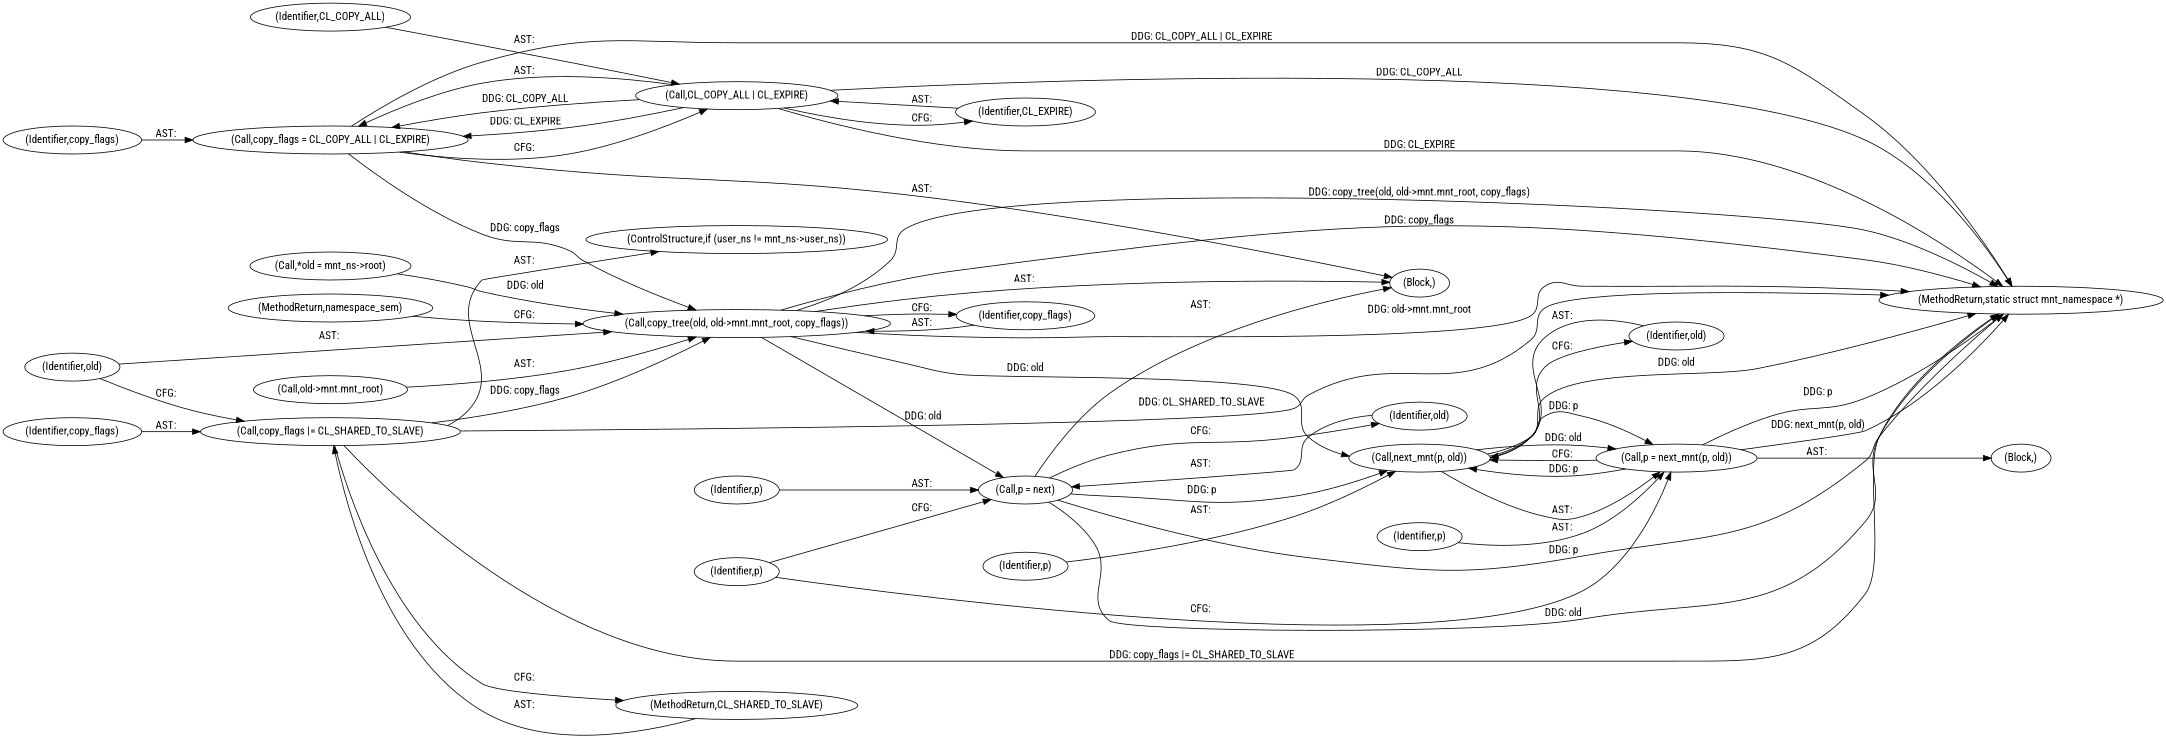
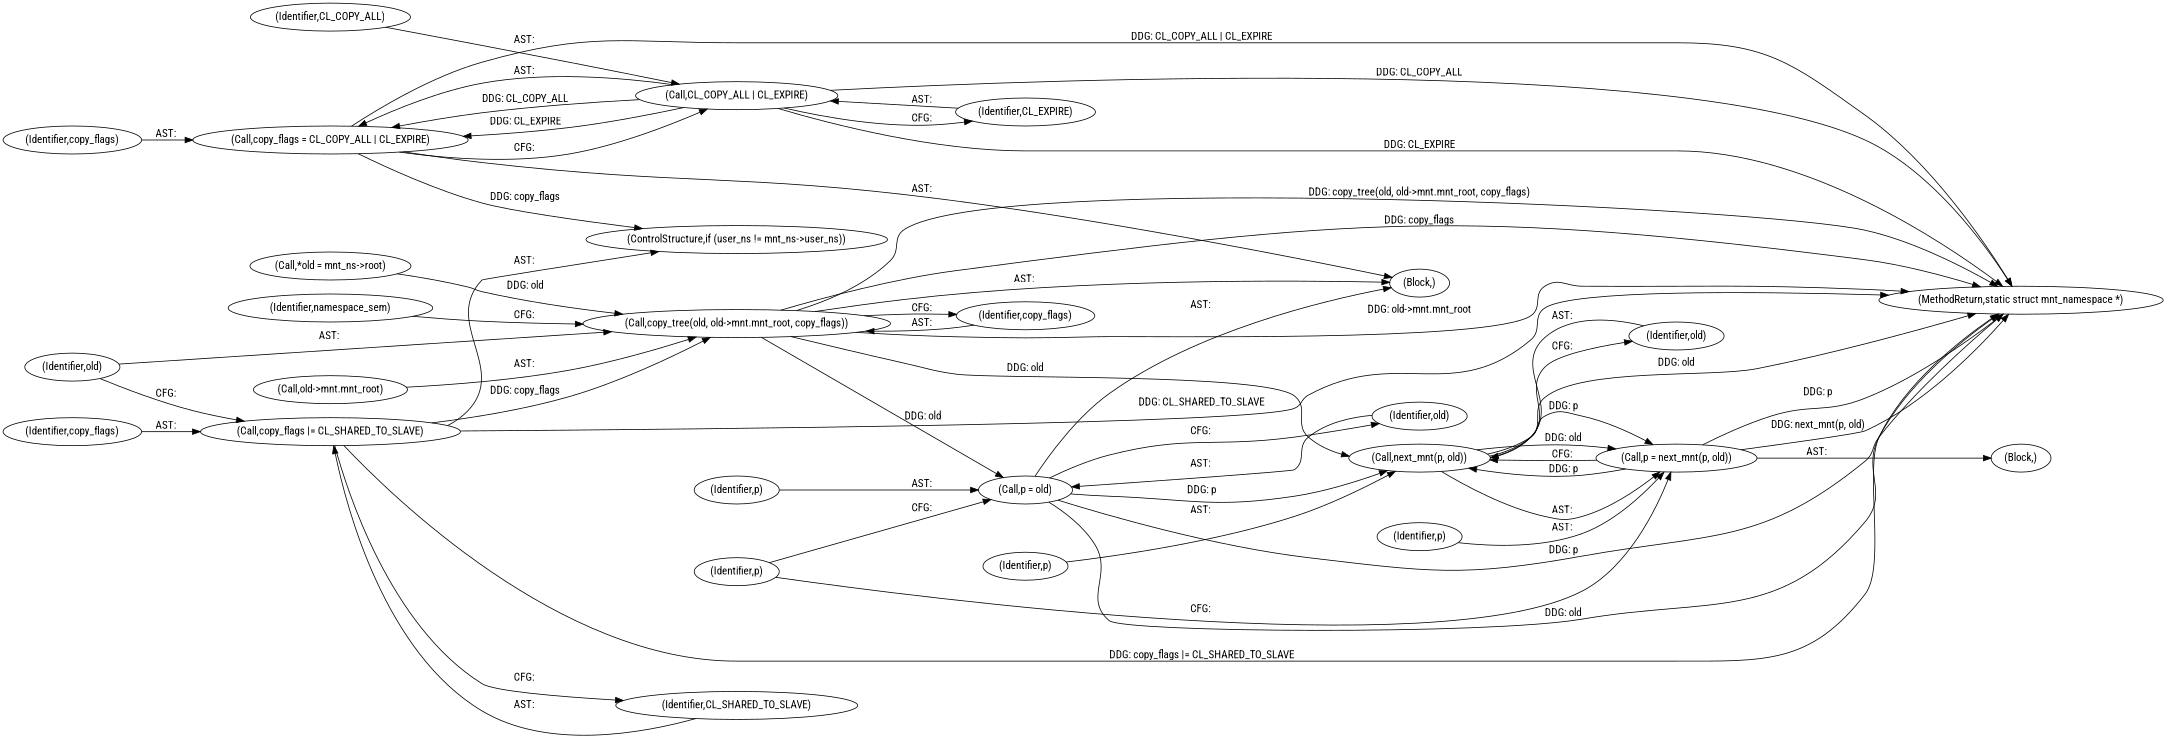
edge "(Call,copy_flags = CL_COPY_ALL | CL_EXPIRE)" -> "(Call,copy_tree(old, old->mnt.mnt_root, copy_flags))": now "(Call,copy_flags = CL_COPY_ALL | CL_EXPIRE)" -> "(ControlStructure,if (user_ns != mnt_ns->user_ns))"
node "(MethodReturn,namespace_sem)": label "(MethodReturn,namespace_sem)" -> "(Identifier,namespace_sem)"
node "(Call,p = next)": label "(Call,p = next)" -> "(Call,p = old)"
node "(MethodReturn,CL_SHARED_TO_SLAVE)": label "(MethodReturn,CL_SHARED_TO_SLAVE)" -> "(Identifier,CL_SHARED_TO_SLAVE)"
